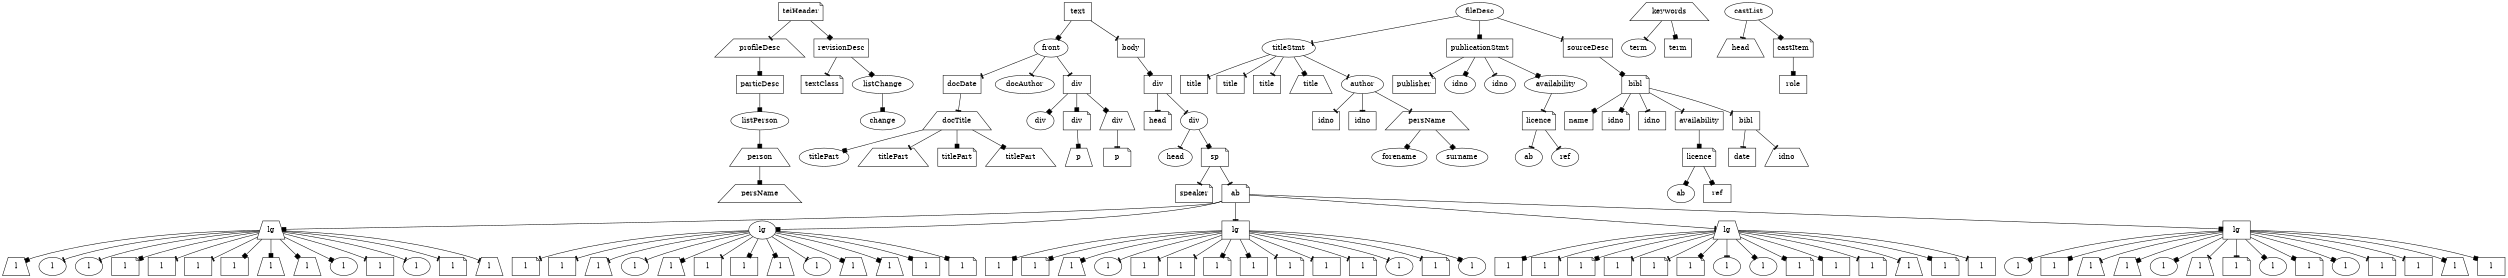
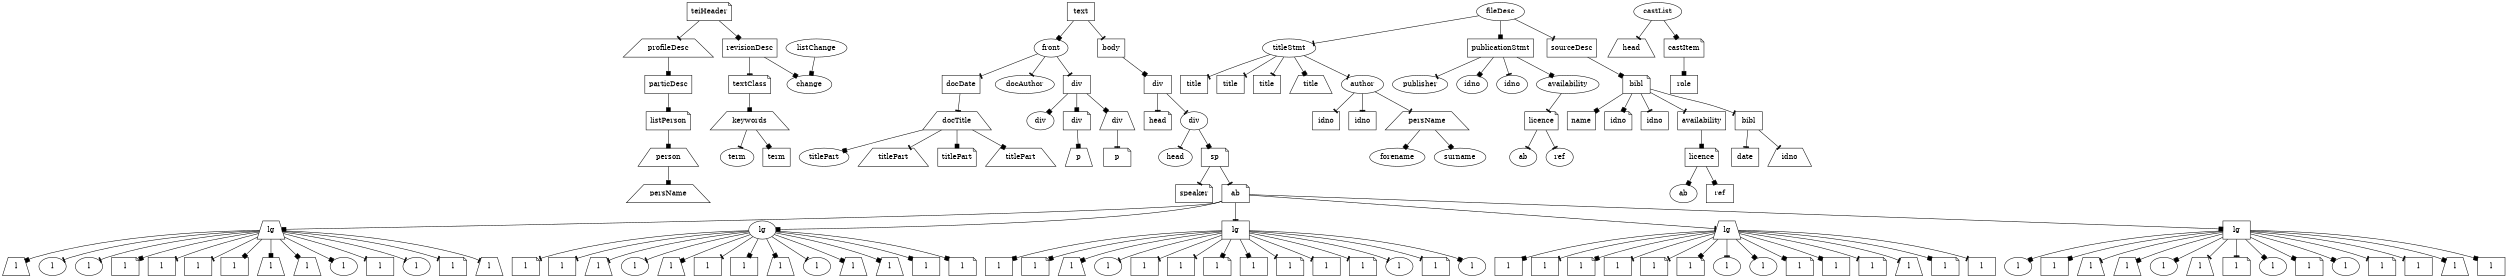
edge "revisionDesc" -> "listChange": now "revisionDesc" -> "change"
node "publisher": shape note -> ellipse
edge "textClass" -> "keywords": added
node "listPerson": shape ellipse -> note
